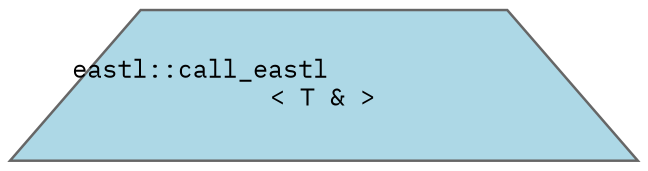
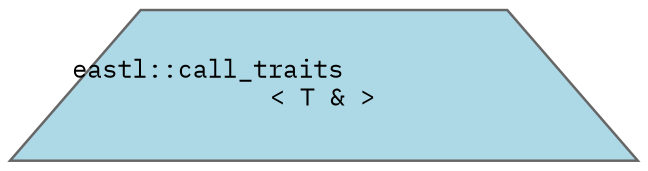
node "eastl::call_eastl < T & >": label "eastl::call_eastl < T & >" -> "eastl::call_traits < T & >"
